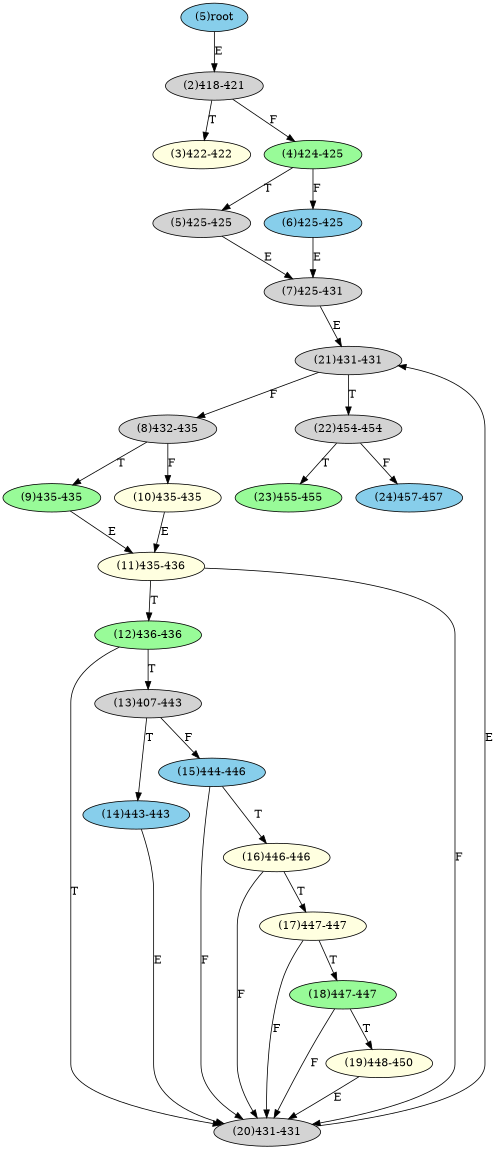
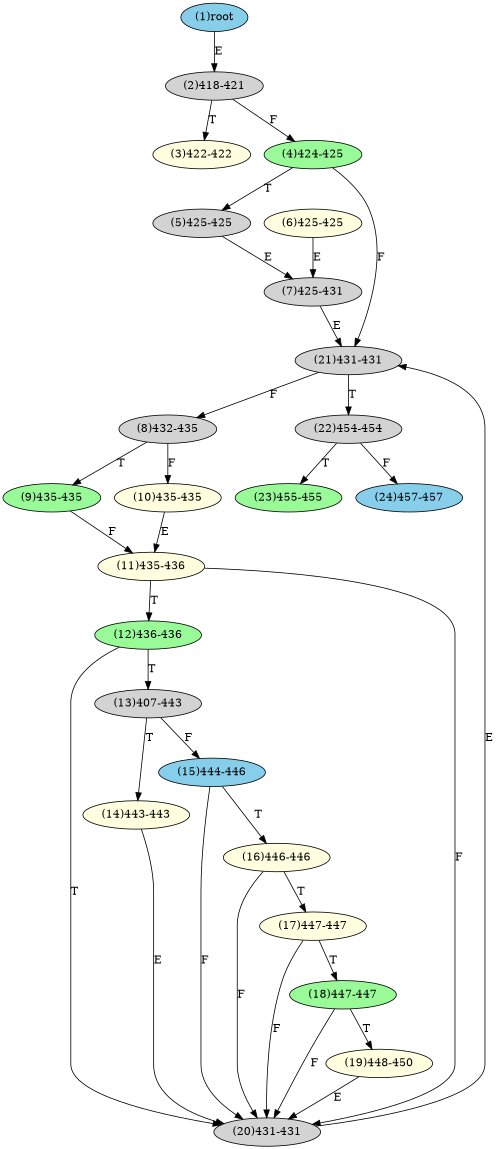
node "(5)root": label "(5)root" -> "(1)root"
edge "(4)424-425" -> "(6)425-425": now "(4)424-425" -> "(21)431-431"
node "(6)425-425": fillcolor skyblue -> lightyellow
edge "(9)435-435" -> "(11)435-436": label "E" -> "F"
node "(14)443-443": fillcolor skyblue -> lightyellow
